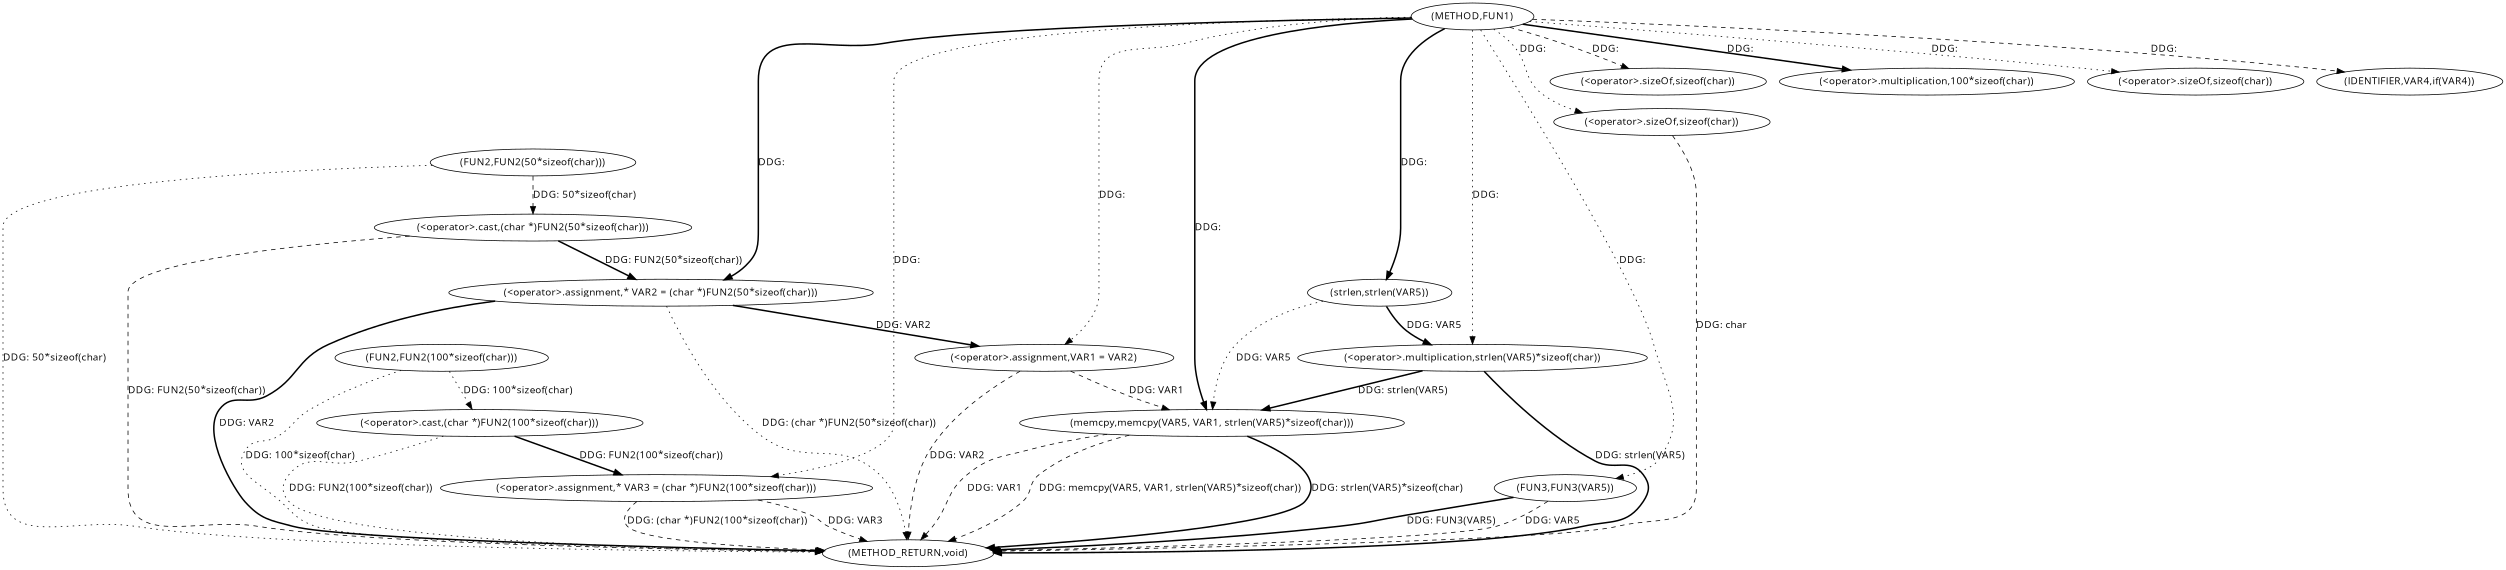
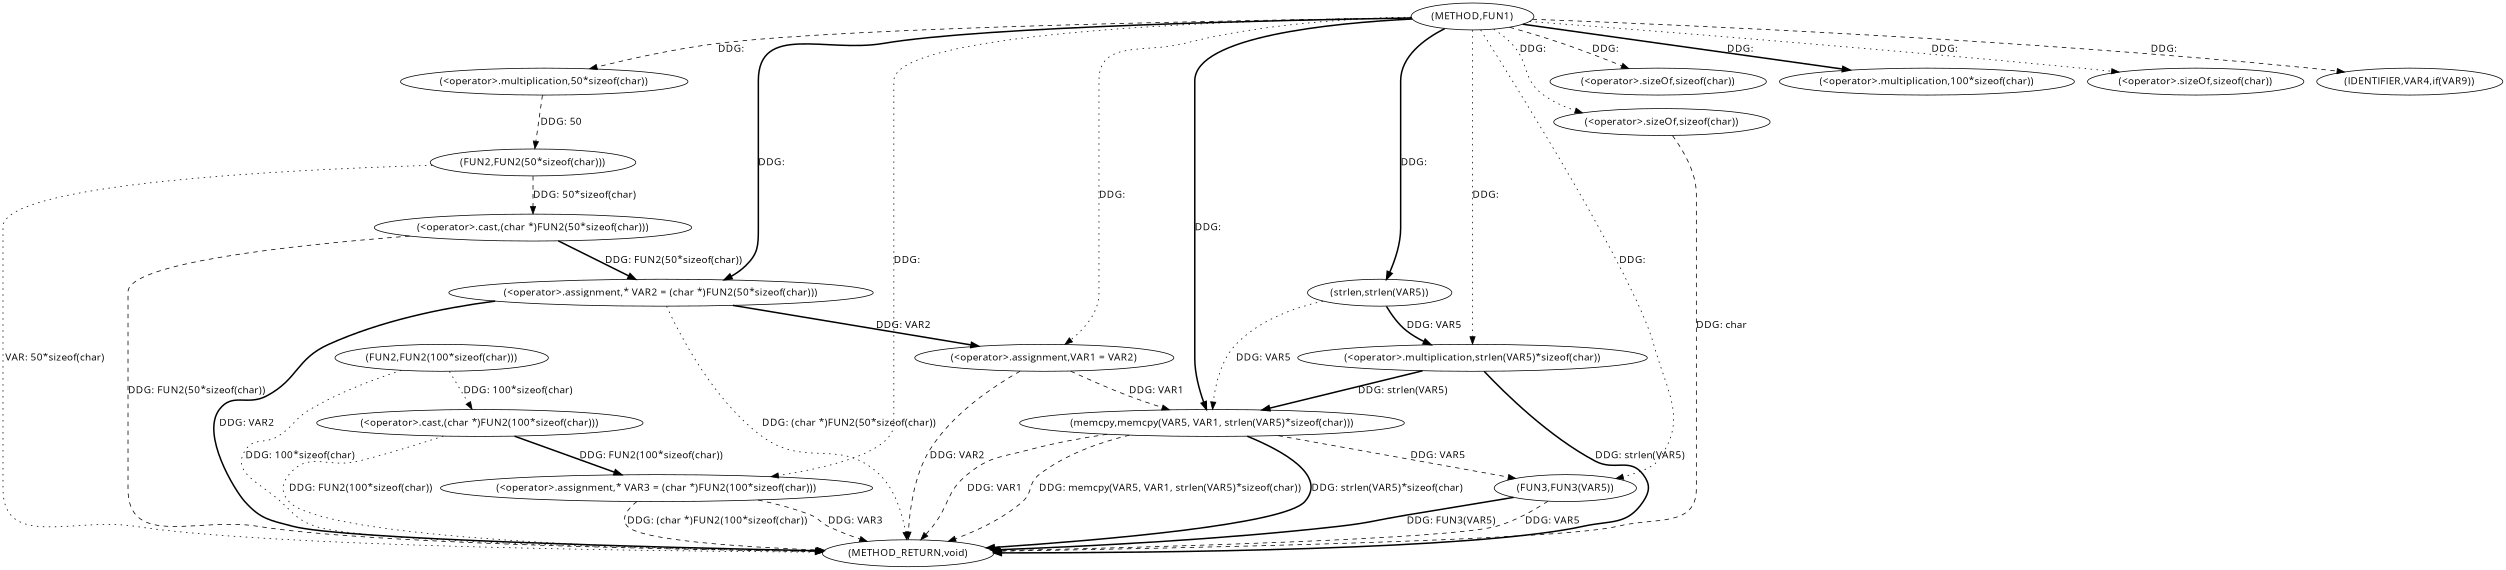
node "(<operator>.multiplication,50*sizeof(char))": added
node "(IDENTIFIER,VAR4,if(VAR4))": label "(IDENTIFIER,VAR4,if(VAR4))" -> "(IDENTIFIER,VAR4,if(VAR9))"
edge "(FUN2,FUN2(50*sizeof(char)))" -> "(METHOD_RETURN,void)": label "DDG: 50*sizeof(char)" -> "VAR: 50*sizeof(char)"
edge "(memcpy,memcpy(VAR5, VAR1, strlen(VAR5)*sizeof(char)))" -> "(FUN3,FUN3(VAR5))": added, label "DDG: VAR5"
